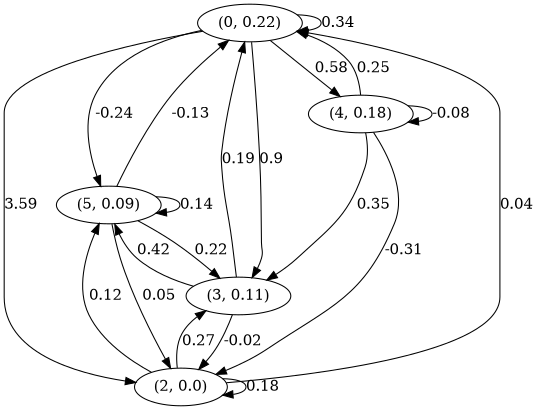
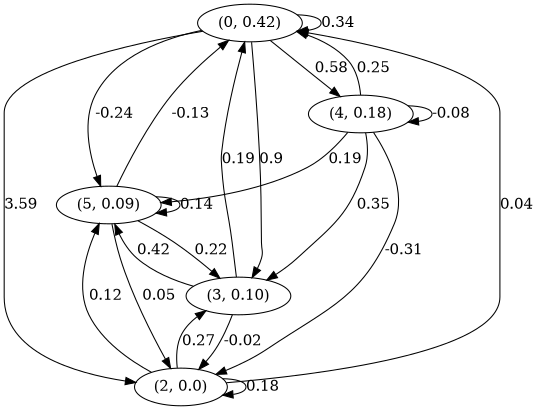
node "(0, 0.22)": label "(0, 0.22)" -> "(0, 0.42)"
edge "(4, 0.18)" -> "(5, 0.09)": added, label "0.19"
node "(3, 0.11)": label "(3, 0.11)" -> "(3, 0.10)"
